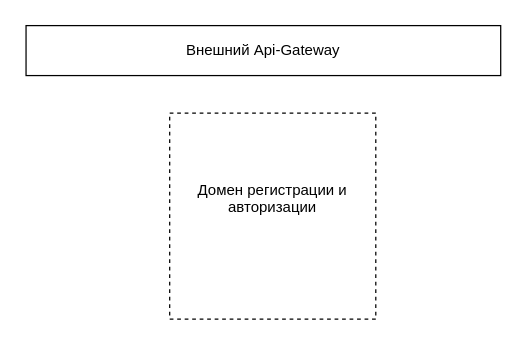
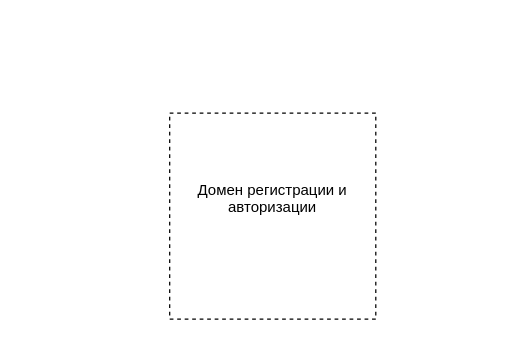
node "Внешний Api-Gateway": removed
